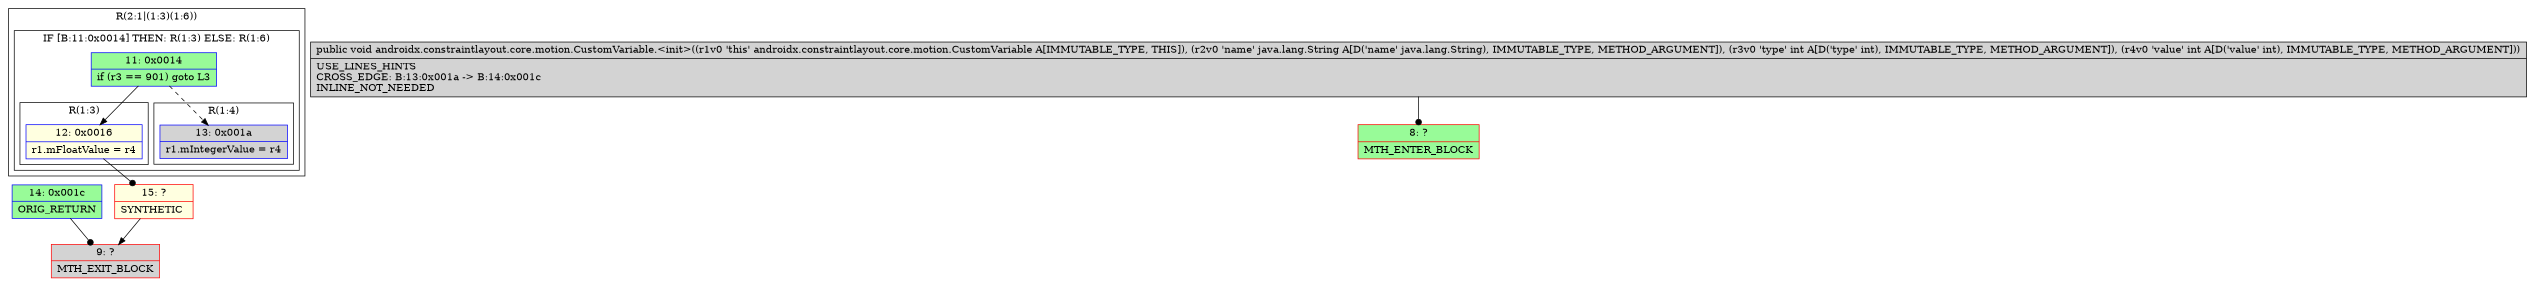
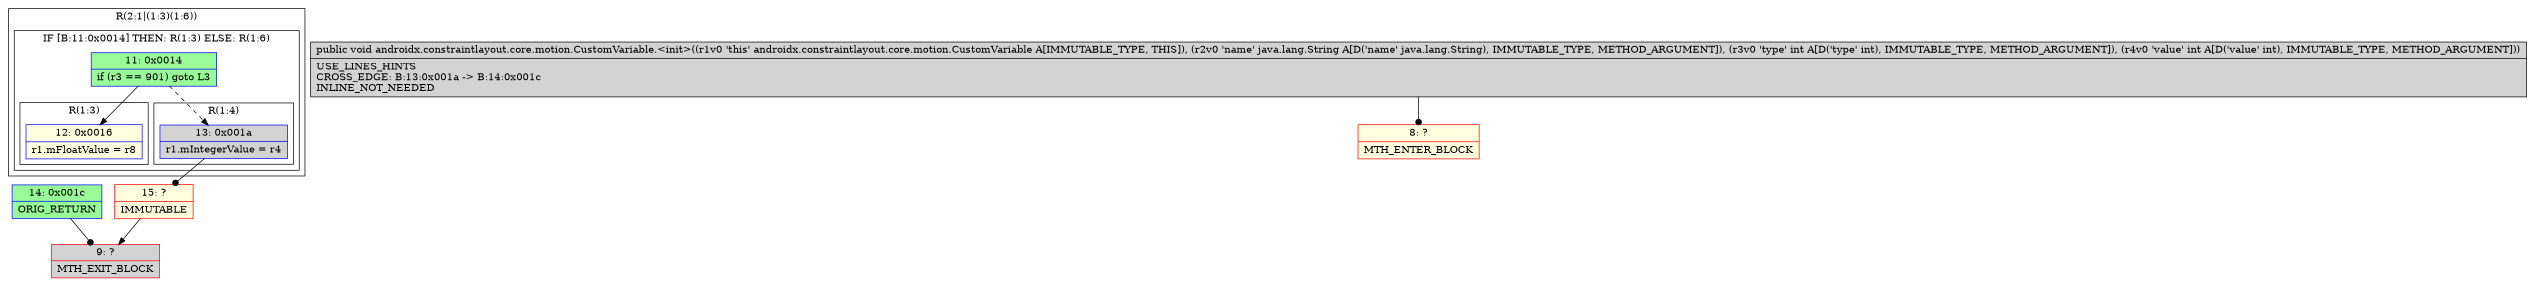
node "8: ?": fillcolor palegreen -> lightyellow
node "12: 0x0016": text "r1.mFloatValue = r4" -> "r1.mFloatValue = r8"
edge "12: 0x0016" -> "15: ?": now "13: 0x001a" -> "15: ?"
node "15: ?": text "SYNTHETIC" -> "IMMUTABLE"
